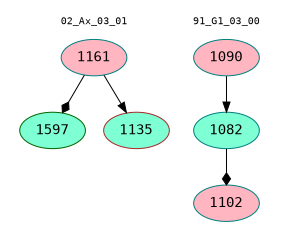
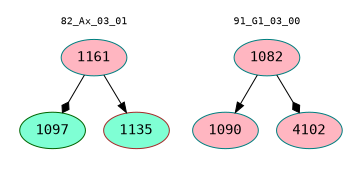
cluster "02_Ax_03_01": label "02_Ax_03_01" -> "82_Ax_03_01"
edge "1090" -> "1082": reversed
node "1597": label "1597" -> "1097"
node "1082": fillcolor aquamarine -> lightpink
node "1102": label "1102" -> "4102"
